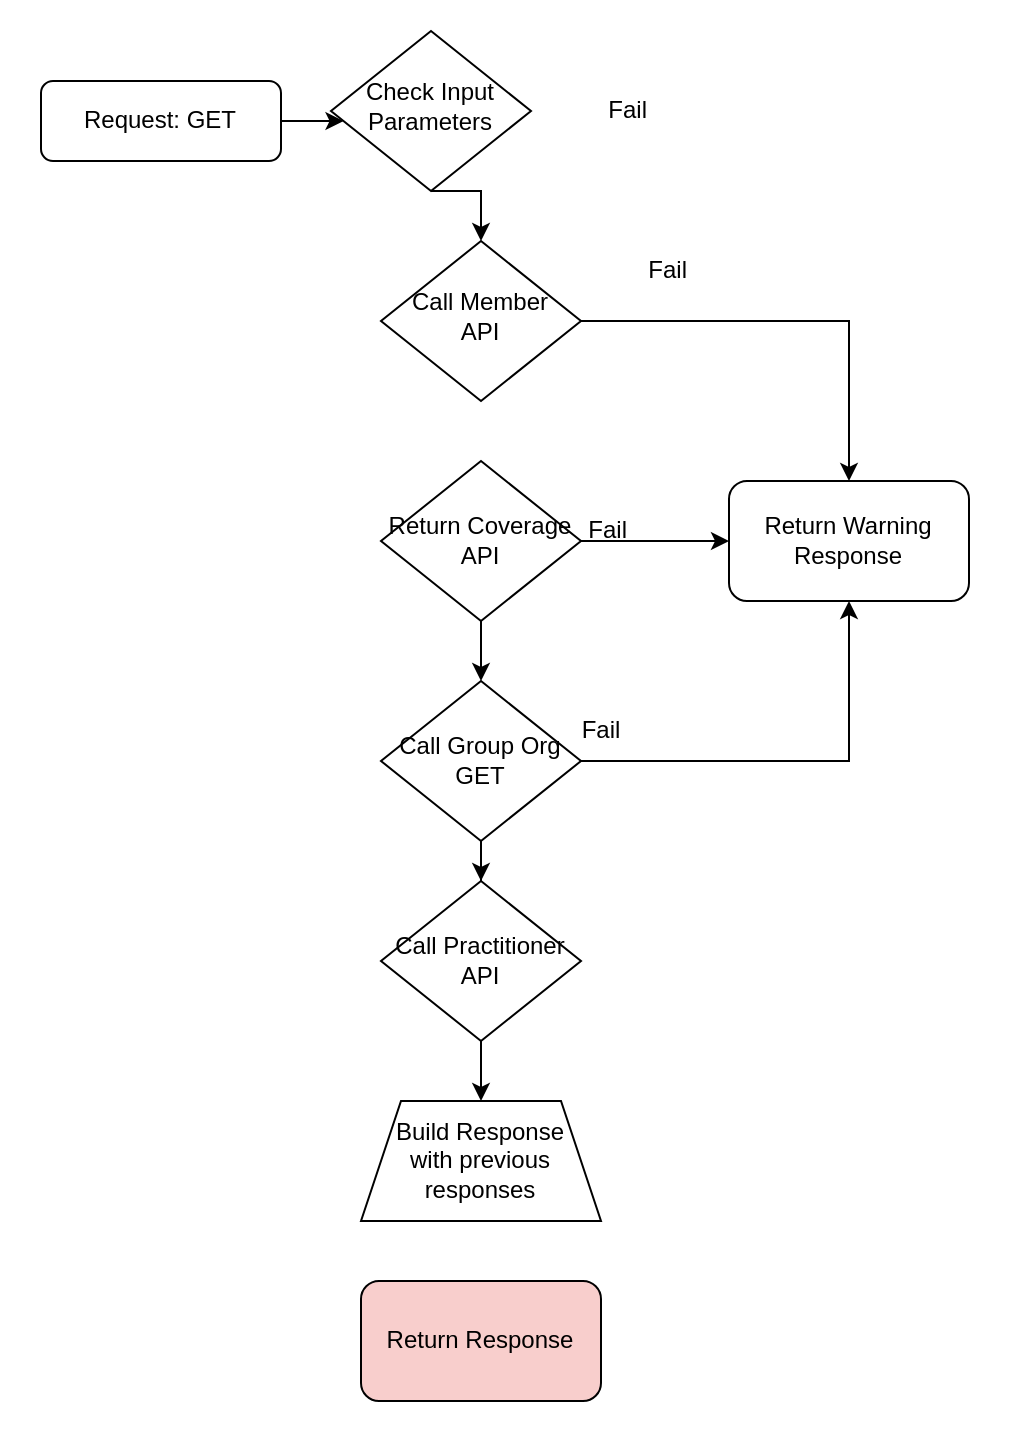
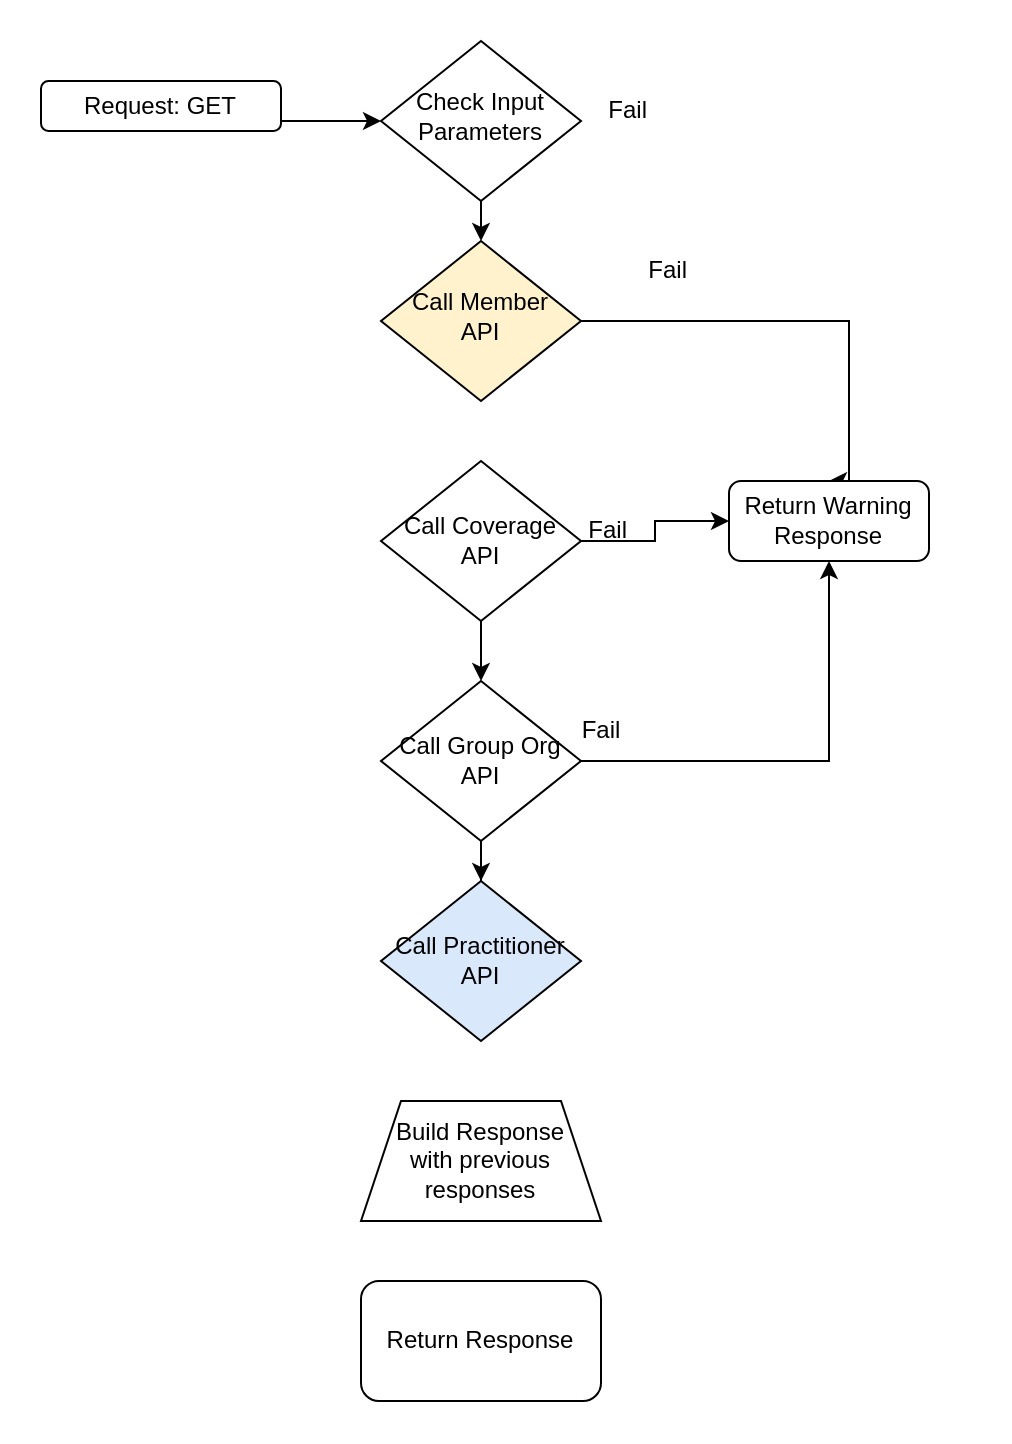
node "Check Input Parameters": moved (431, 111) -> (481, 121)
node "Request: GET": size 240x80 -> 240x50
node "Call Member API": fillcolor #ffffff -> #fff2cc
node "Return Coverage API": label "Return Coverage API" -> "Call Coverage API"
node "Return Warning Response": size 240x120 -> 200x80
node "Call Group Org GET": label "Call Group Org GET" -> "Call Group Org API"
node "Call Practitioner API": fillcolor #ffffff -> #dae8fc
edge "Call Practitioner API" -> "Build Response with previous responses": removed
node "Return Response": fillcolor #f8cecc -> #ffffff
